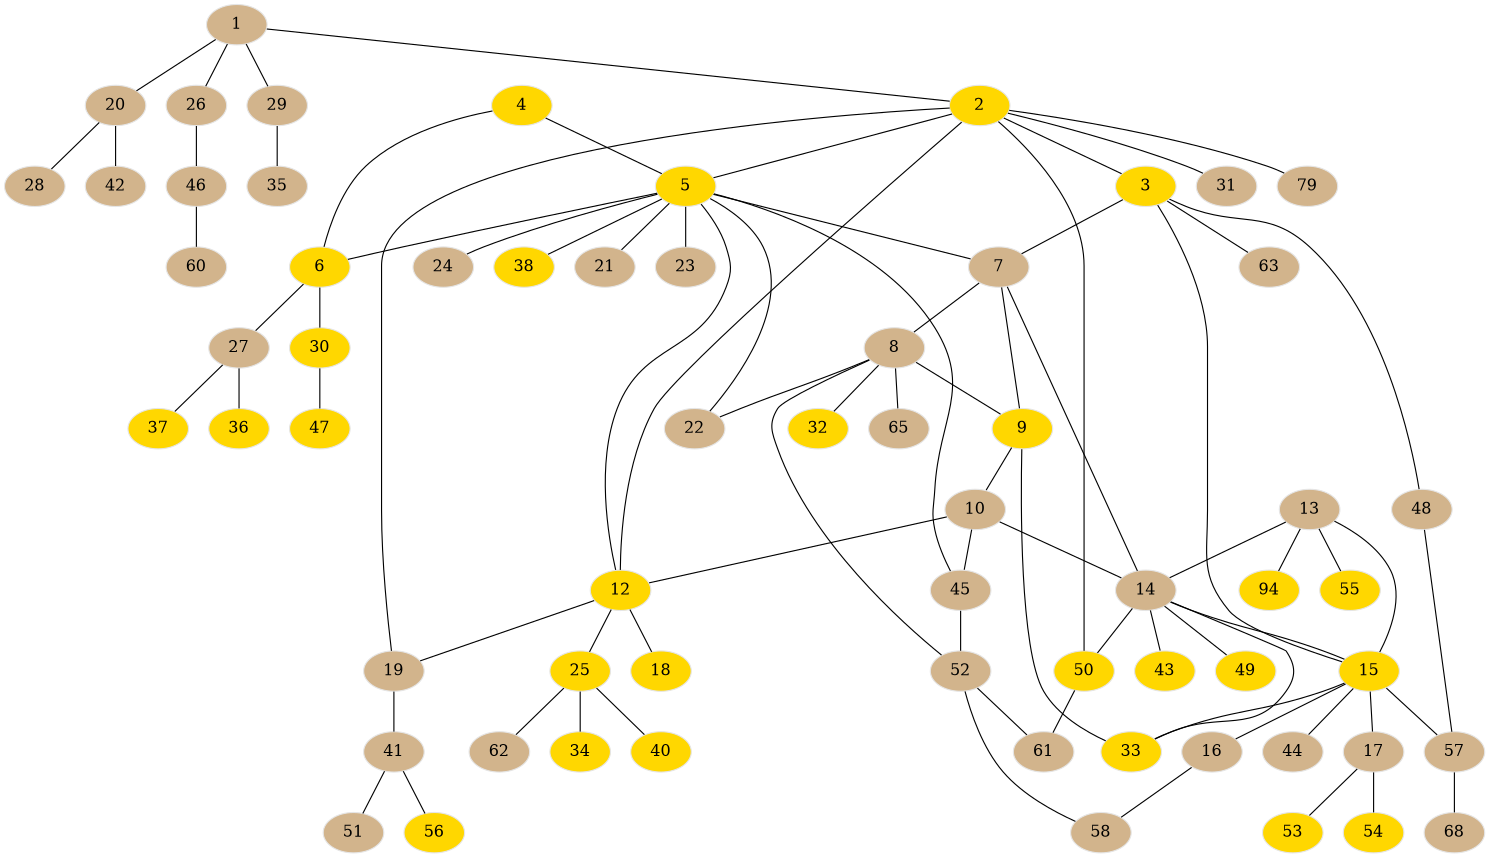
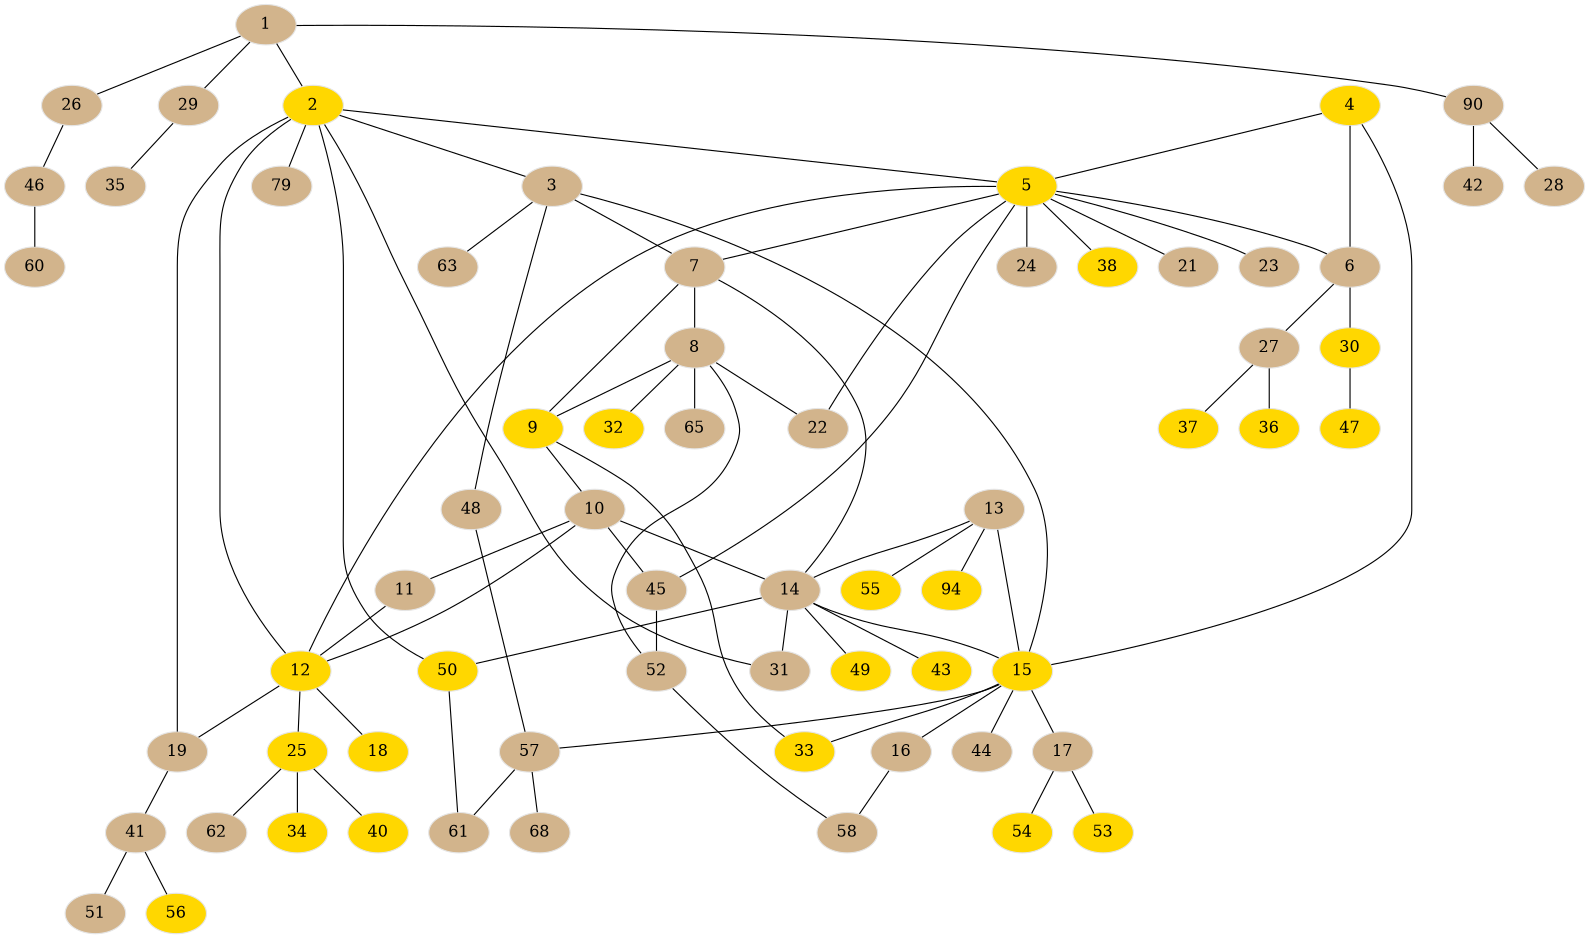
node "20": label "20" -> "90"
node "3": fillcolor gold -> tan
node "6": fillcolor gold -> tan
edge "4" -- "15": added
node "11": added
edge "14" -- "33": now "14" -- "31"
edge "52" -- "61": now "57" -- "61"
